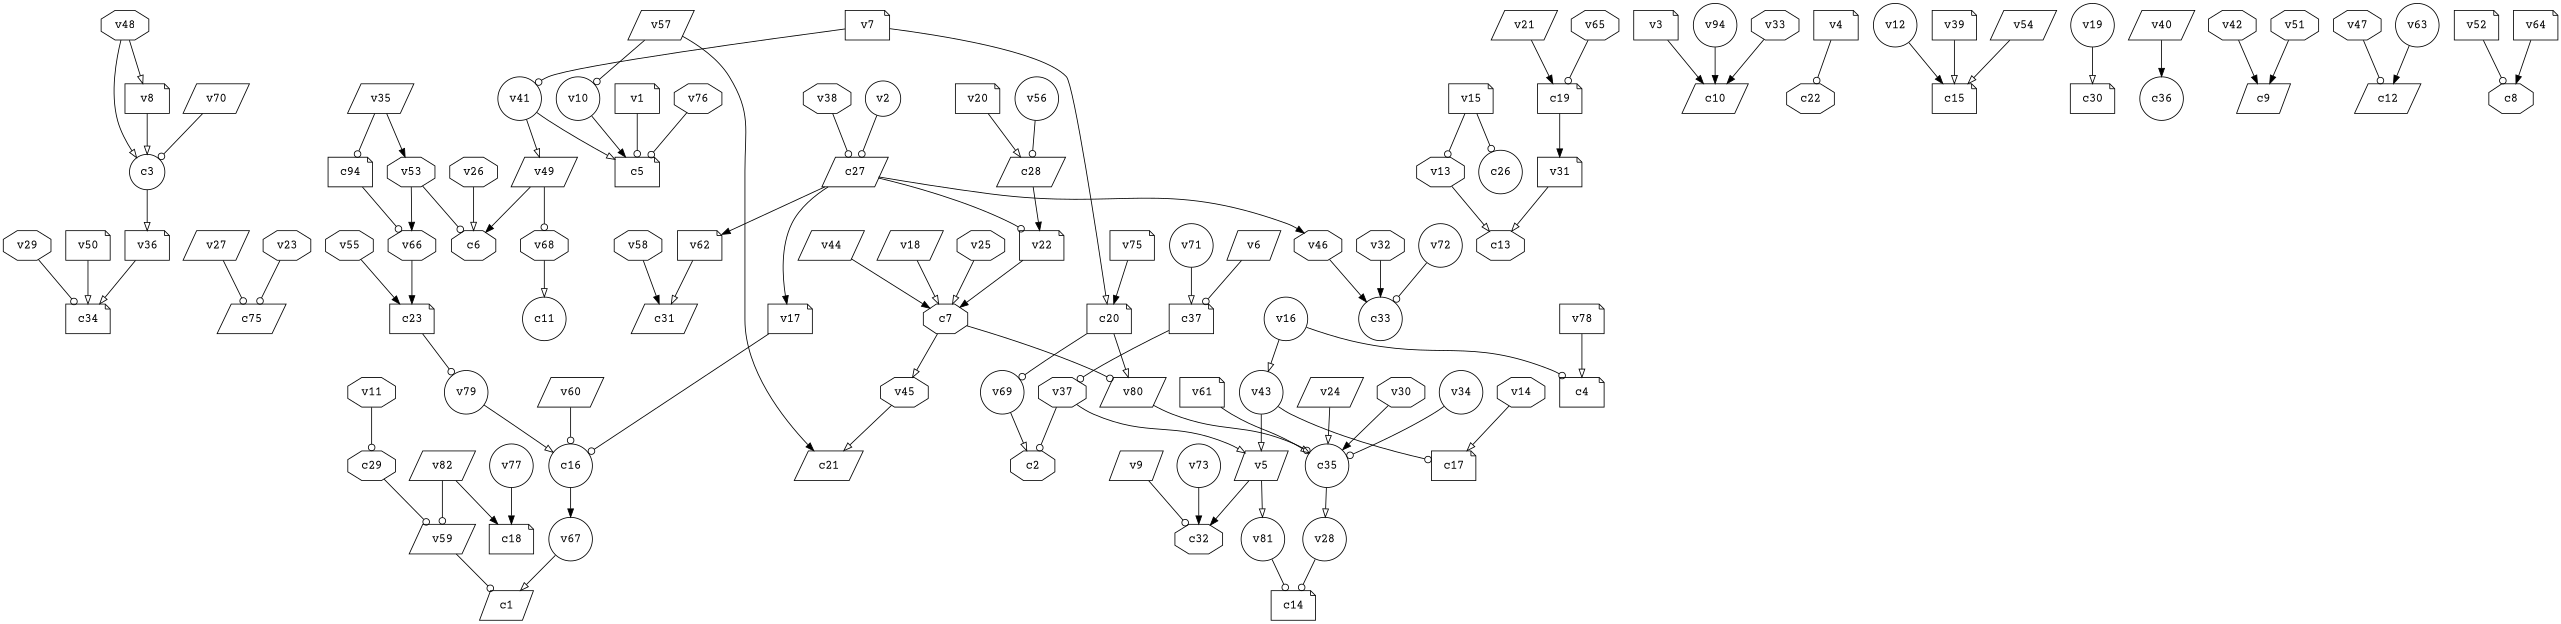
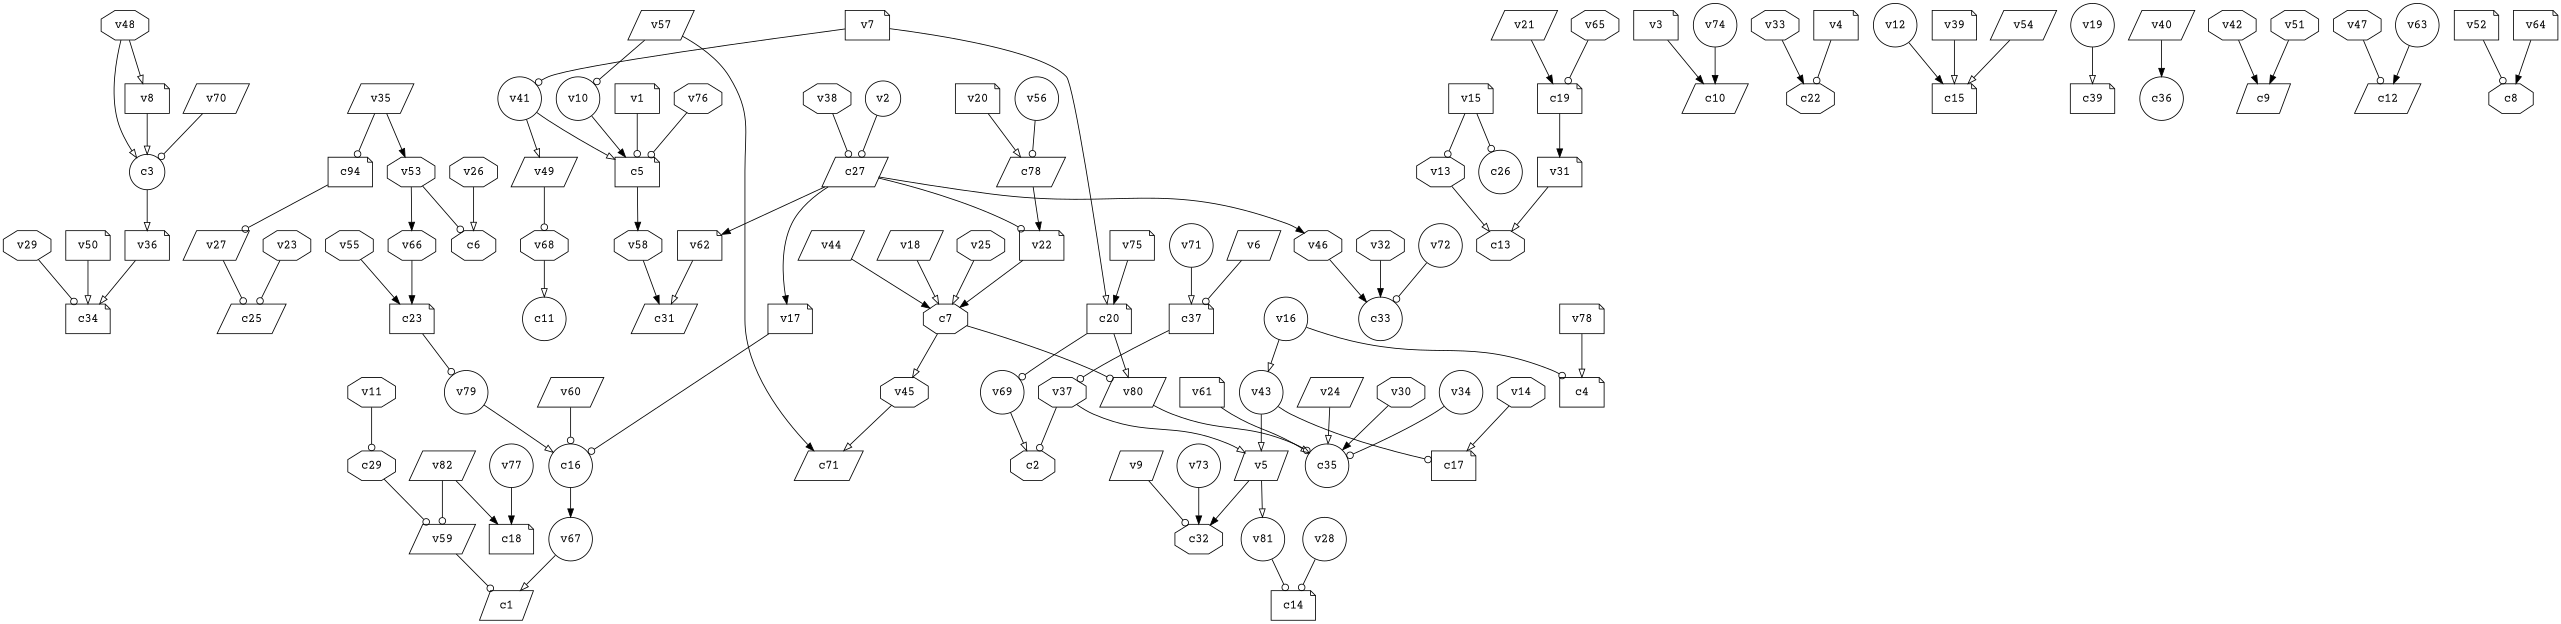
node "v94": label "v94" -> "v74"
edge "v33" -> "c10": now "v33" -> "c22"
node "c30": label "c30" -> "c39"
node "c28": label "c28" -> "c78"
edge "c5" -> "v58": added
edge "c94" -> "v66": now "c94" -> "v27"
edge "v49" -> "c6": removed
node "c75": label "c75" -> "c25"
node "c21": label "c21" -> "c71"
edge "c35" -> "v28": removed
